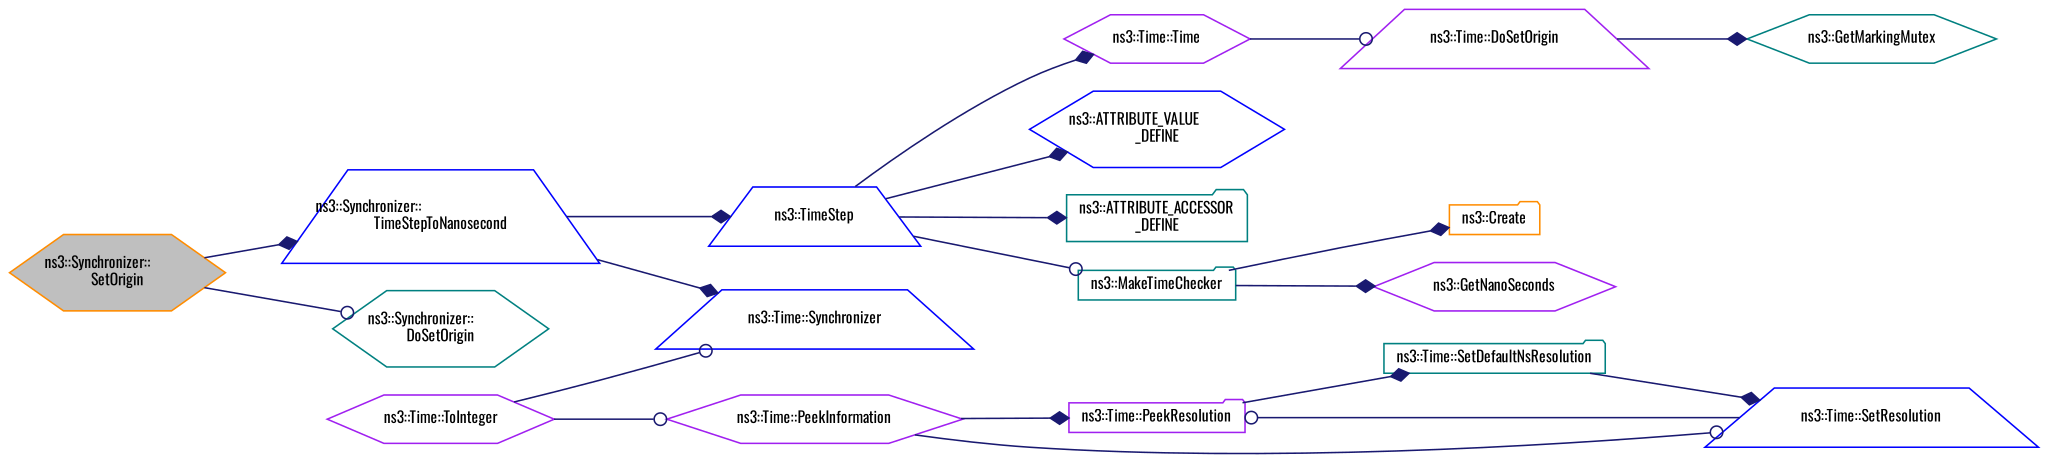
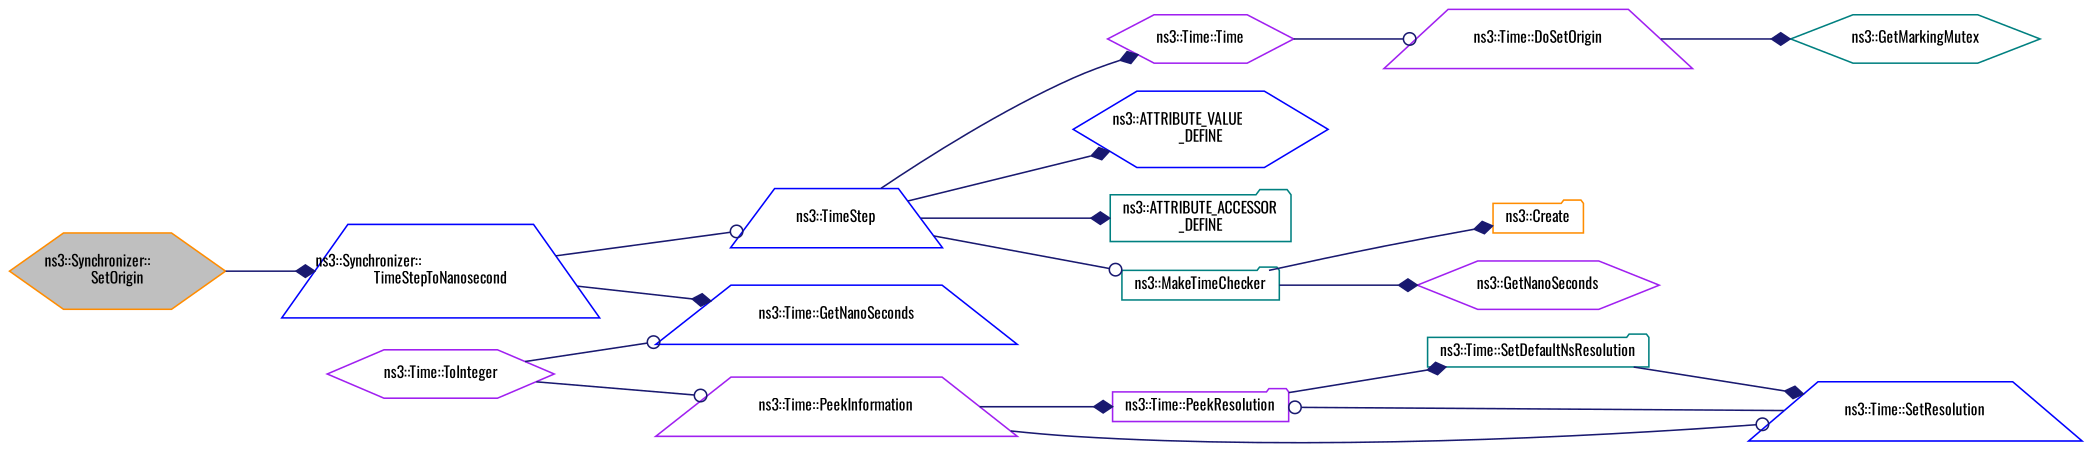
edge "ns3::Synchronizer:: TimeStepToNanosecond" -> "ns3::TimeStep": arrowhead diamond -> odot
node "ns3::Time::Synchronizer": label "ns3::Time::Synchronizer" -> "ns3::Time::GetNanoSeconds"
node "ns3::Synchronizer:: DoSetOrigin": removed
node "ns3::Time::PeekInformation": shape hexagon -> trapezium
